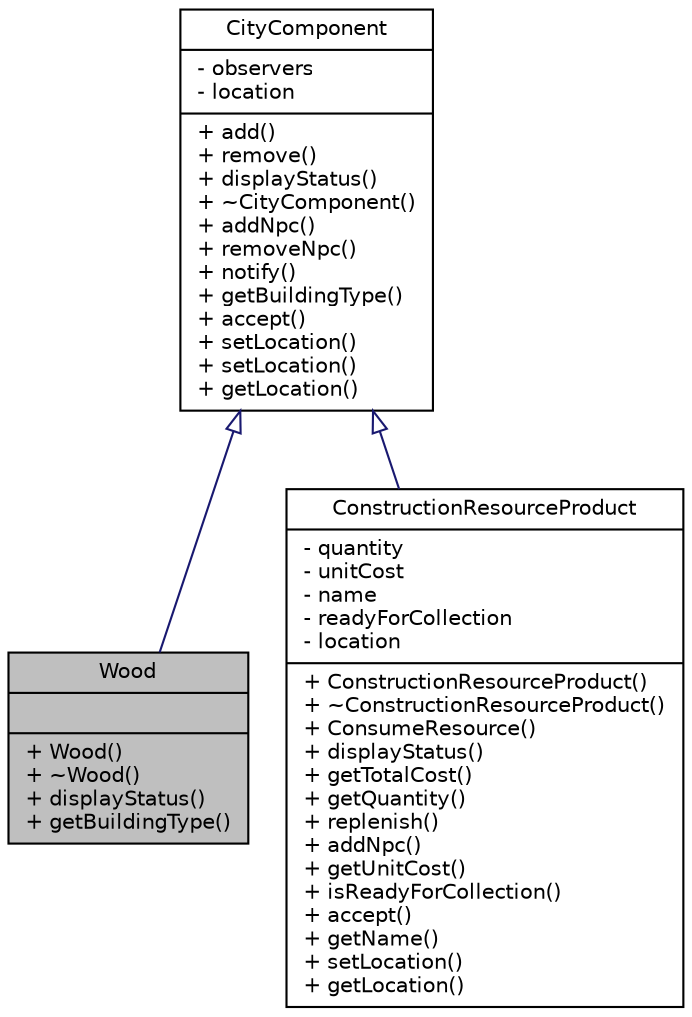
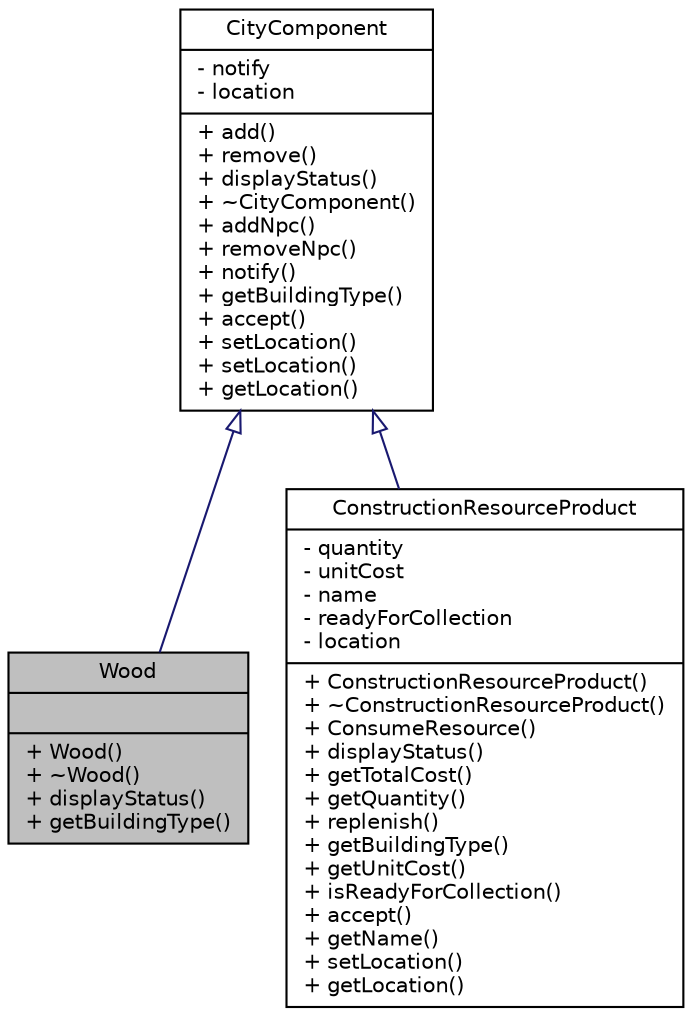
node "CityComponent": text "- observers" -> "- notify"
node "ConstructionResourceProduct": text "+ addNpc()" -> "+ getBuildingType()"
